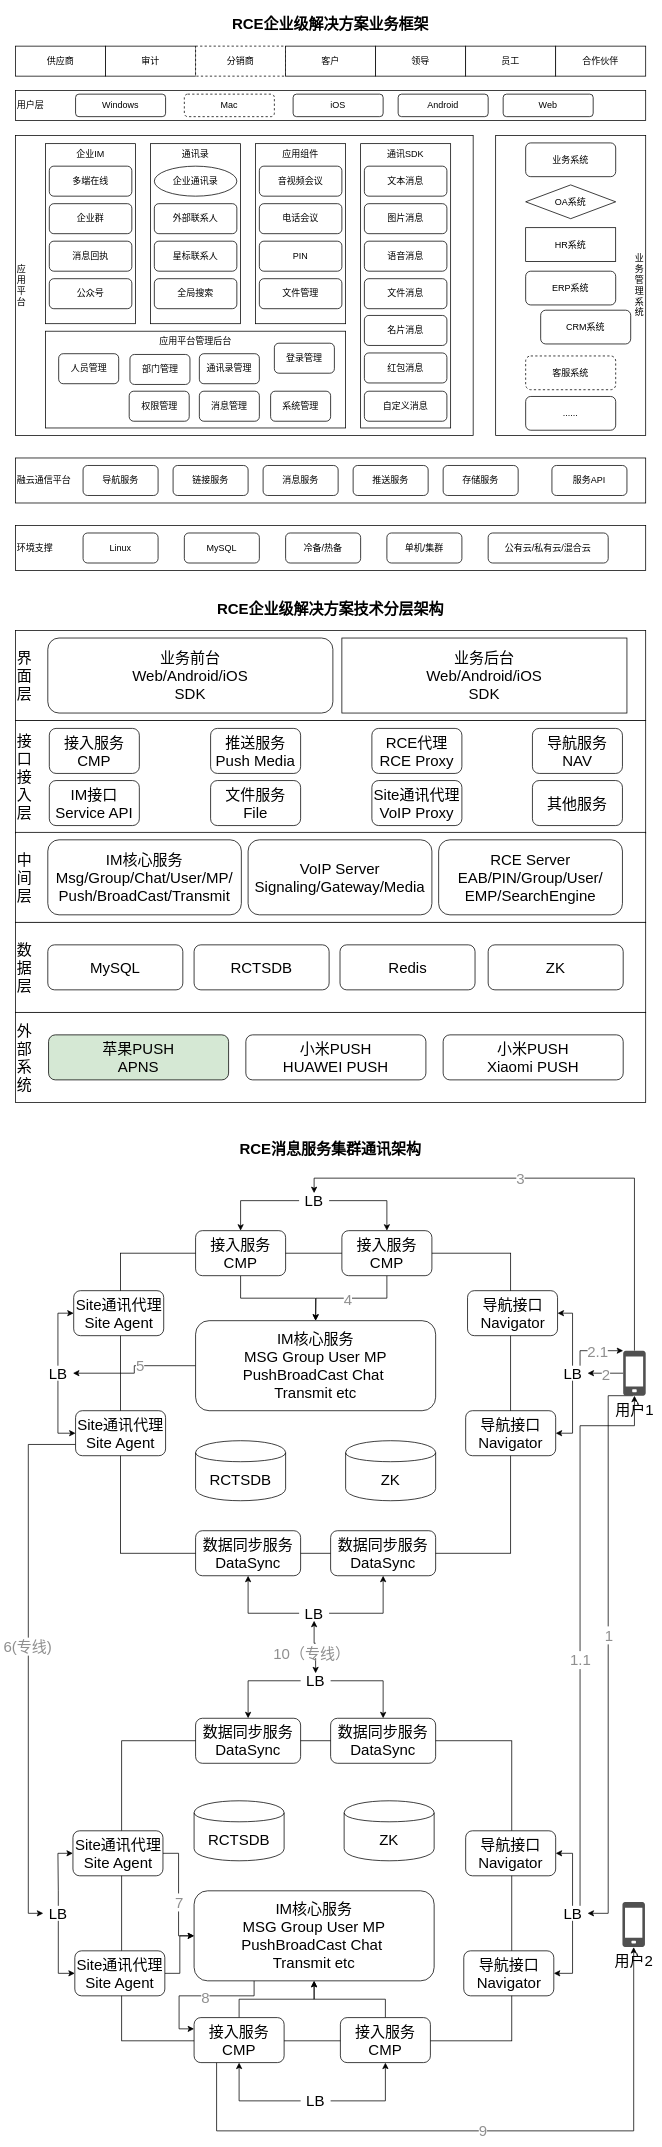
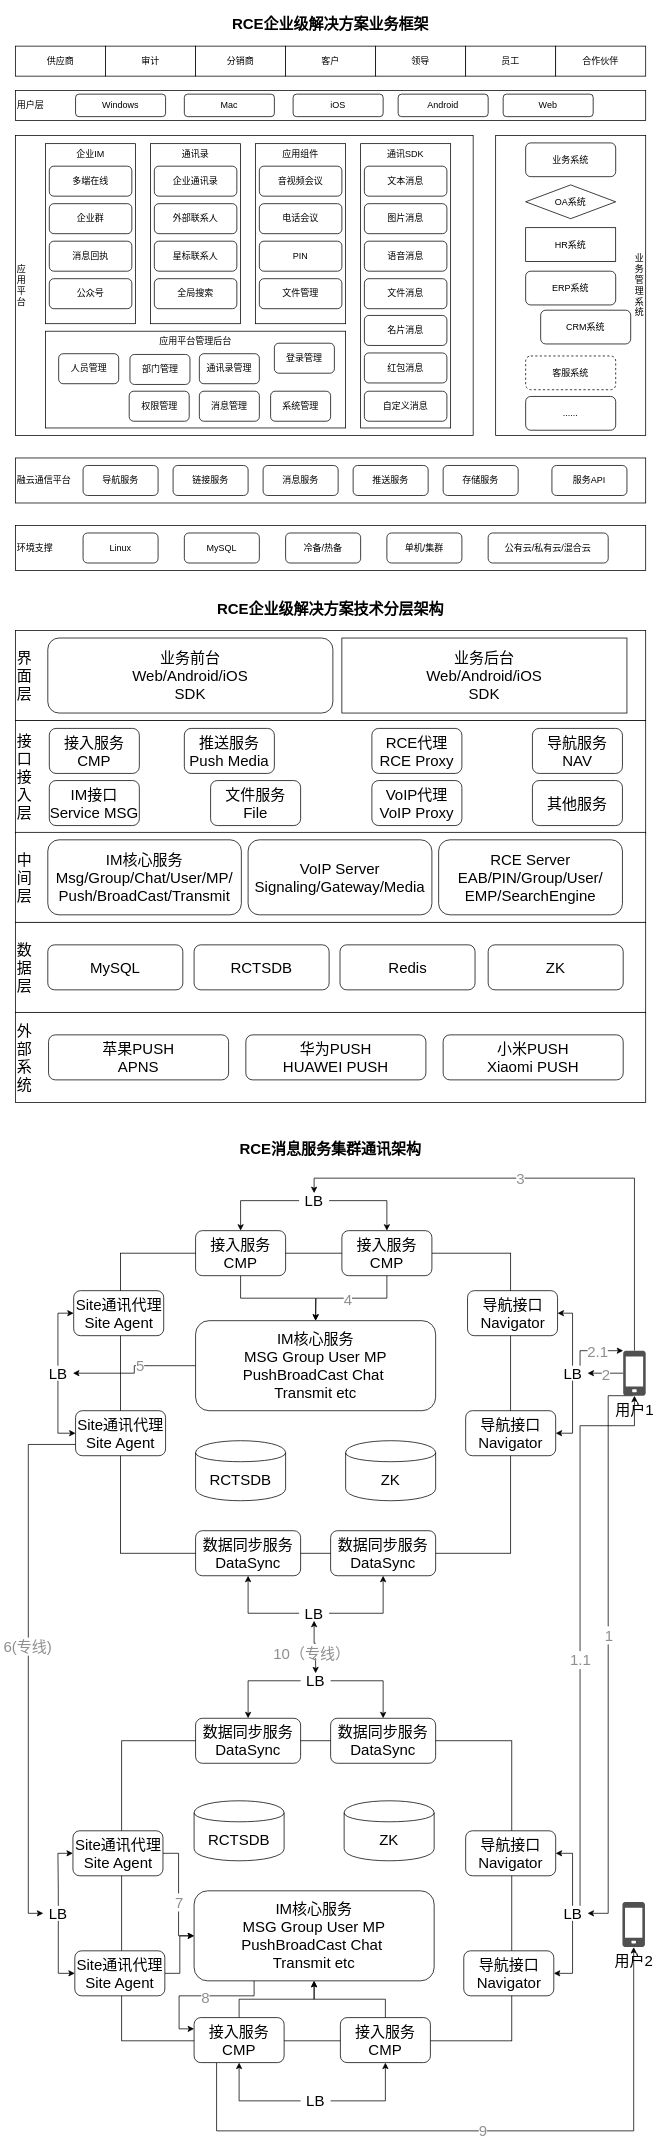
node "分销商": style dashed -> solid
node "Mac": style dashed -> solid
node "企业通讯录": shape ellipse -> rounded rectangle
node "推送服务 Push Media": moved (255, 751) -> (229, 751)
node "IM接口 Service API": label "IM接口 Service API" -> "IM接口 Service MSG"
node "Site通讯代理 VoIP Proxy": label "Site通讯代理 VoIP Proxy" -> "VoIP代理 VoIP Proxy"
node "苹果PUSH APNS": fillcolor #d5e8d4 -> #ffffff
node "小米PUSH HUAWEI PUSH": label "小米PUSH HUAWEI PUSH" -> "华为PUSH HUAWEI PUSH"
